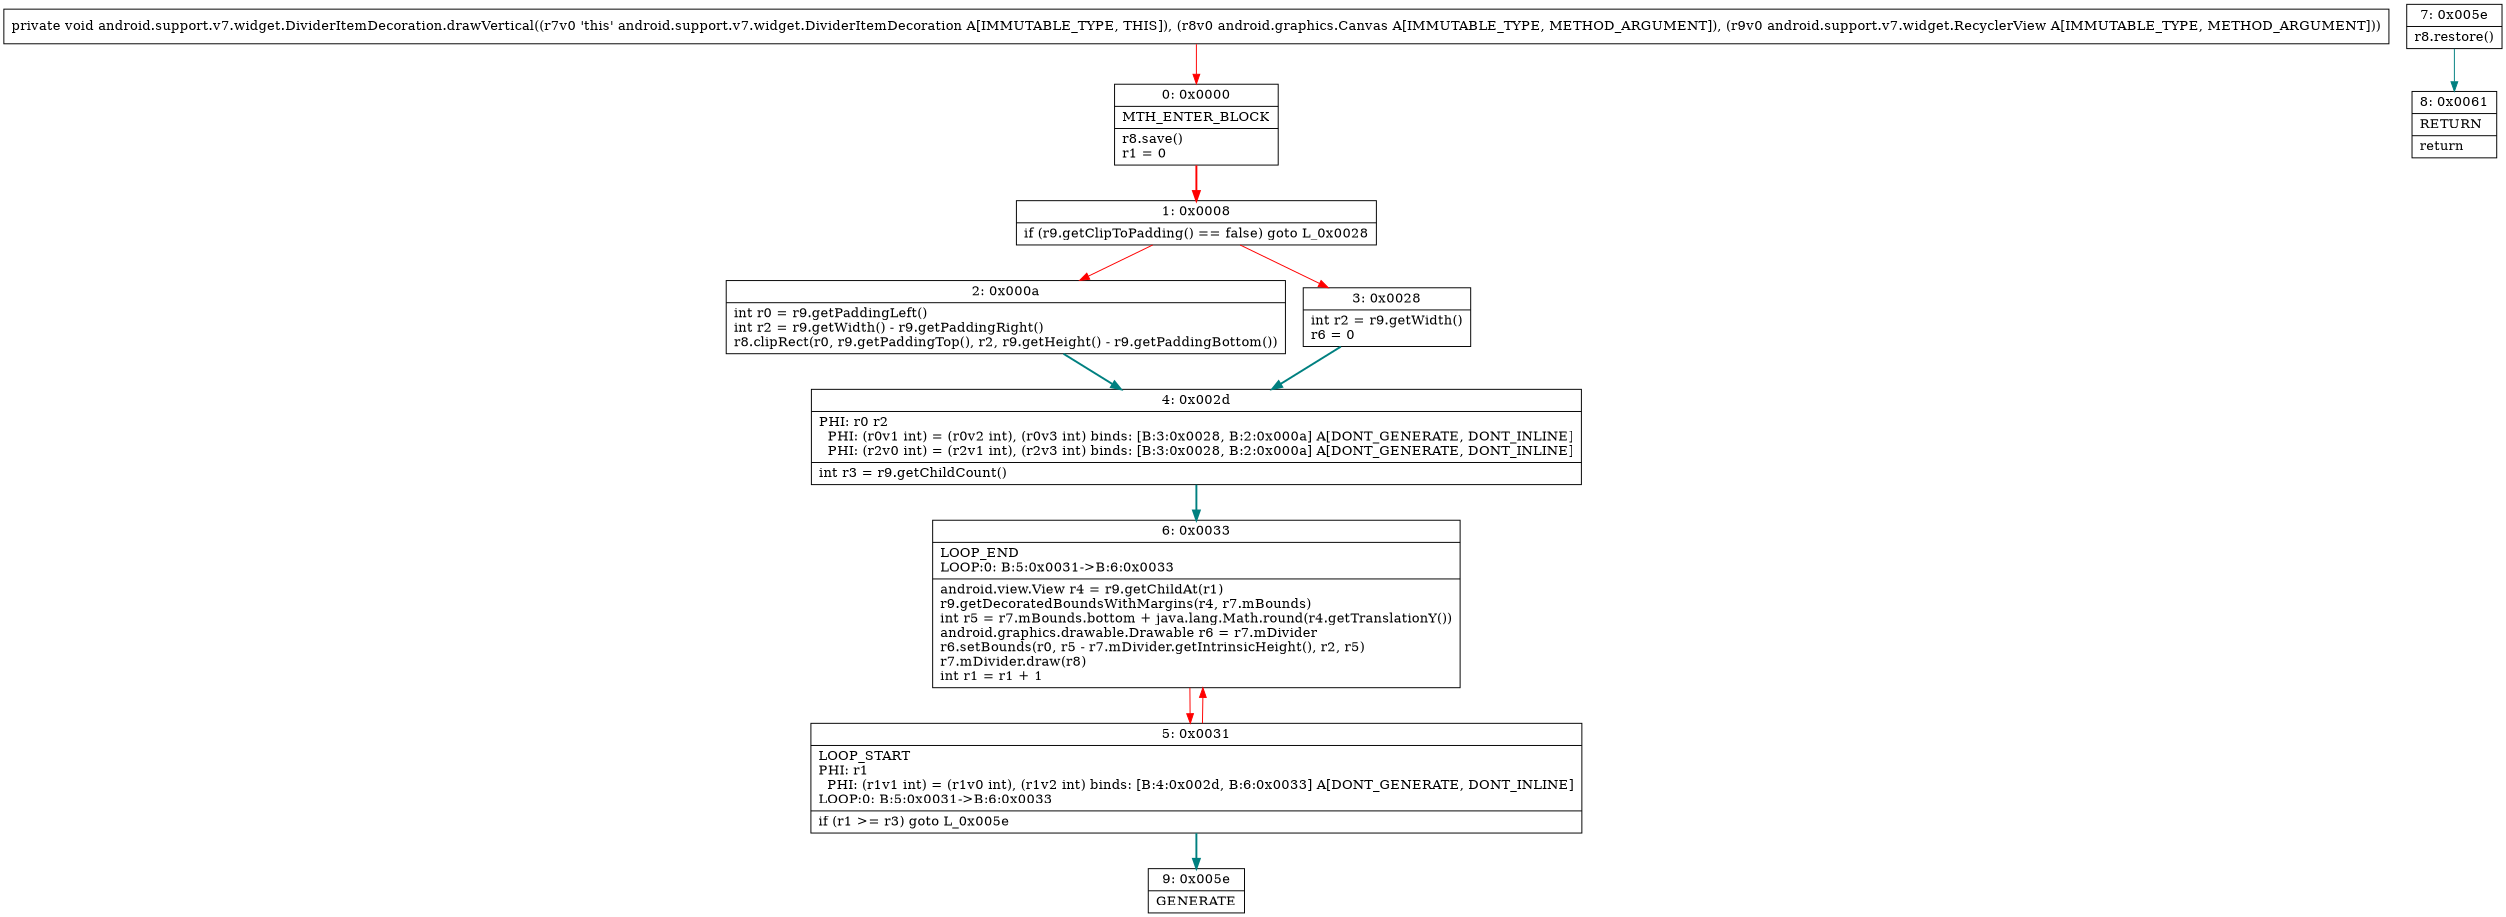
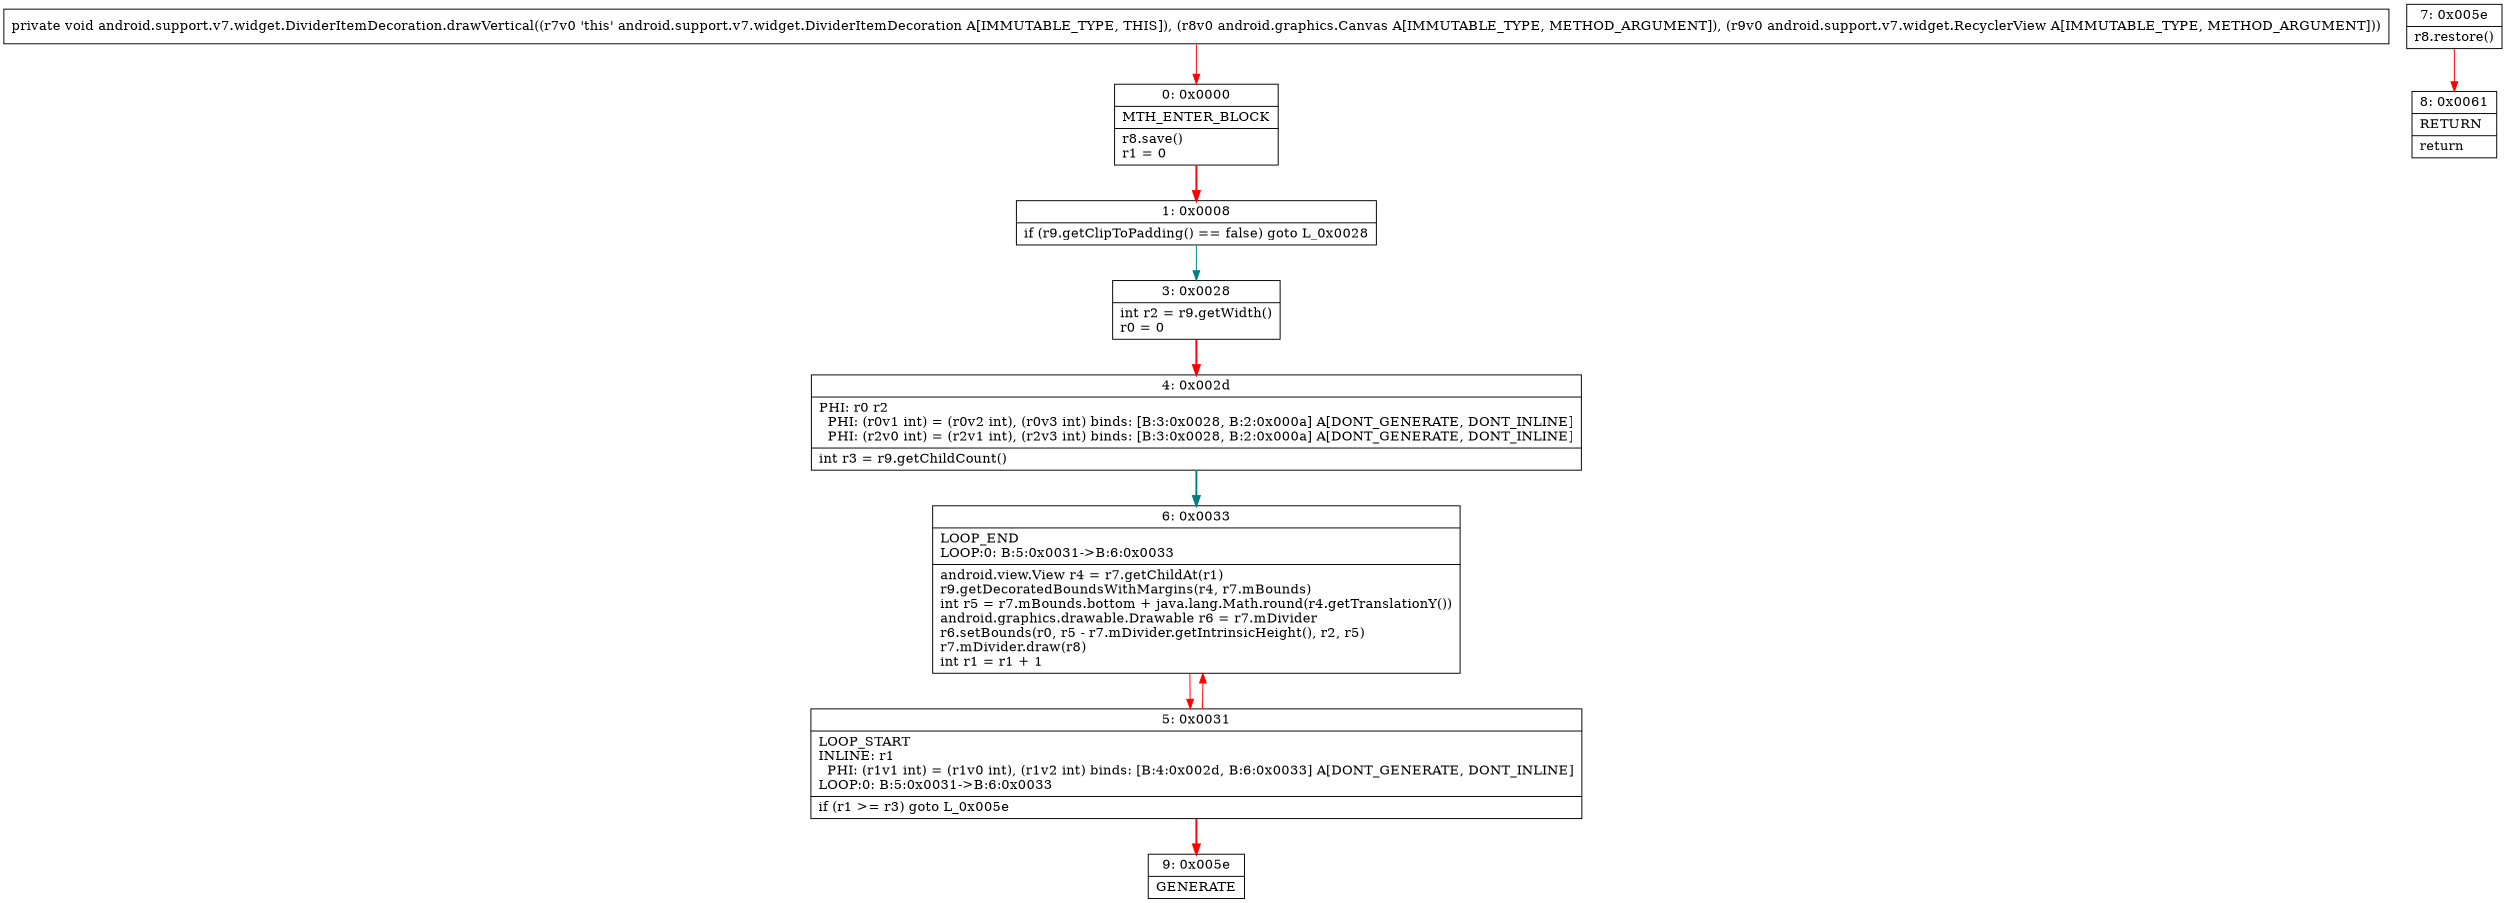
edge "7: 0x005e" -> "8: 0x0061": color teal -> red
edge "1: 0x0008" -> "3: 0x0028": color red -> teal
node "2: 0x000a": removed
node "3: 0x0028": text "r6 = 0" -> "r0 = 0"
edge "3: 0x0028" -> "4: 0x002d": color teal -> red
node "6: 0x0033": text "android.view.View r4 = r9.getChildAt(r1)" -> "android.view.View r4 = r7.getChildAt(r1)"
node "5: 0x0031": text "PHI: r1" -> "INLINE: r1"
edge "5: 0x0031" -> "9: 0x005e": color teal -> red
